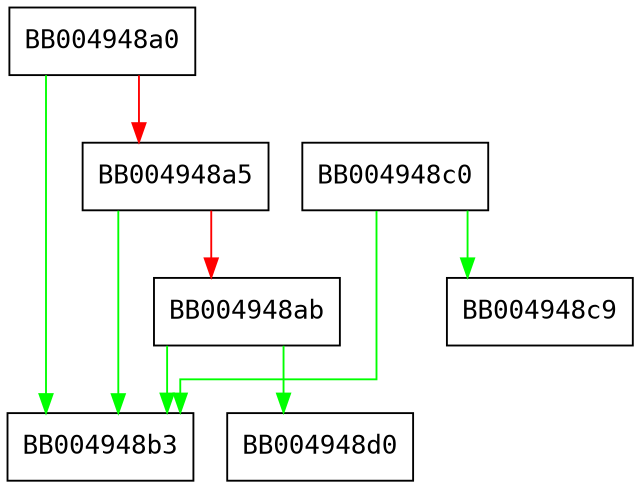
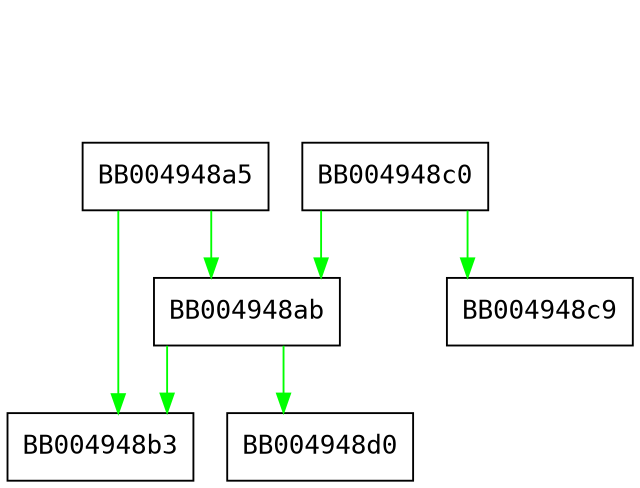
node "BB004948a0": removed
edge "BB004948a5" -> "BB004948ab": color red -> green
edge "BB004948c0" -> "BB004948b3": now "BB004948c0" -> "BB004948ab"
